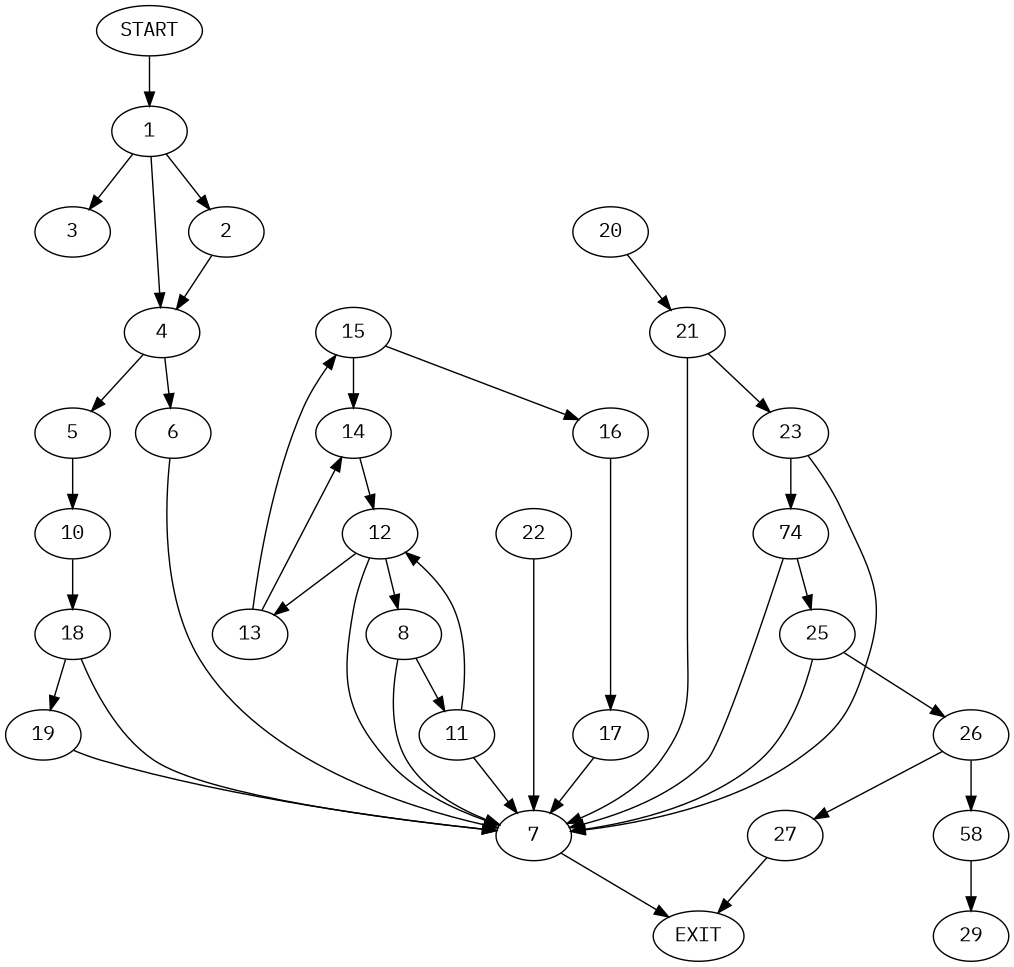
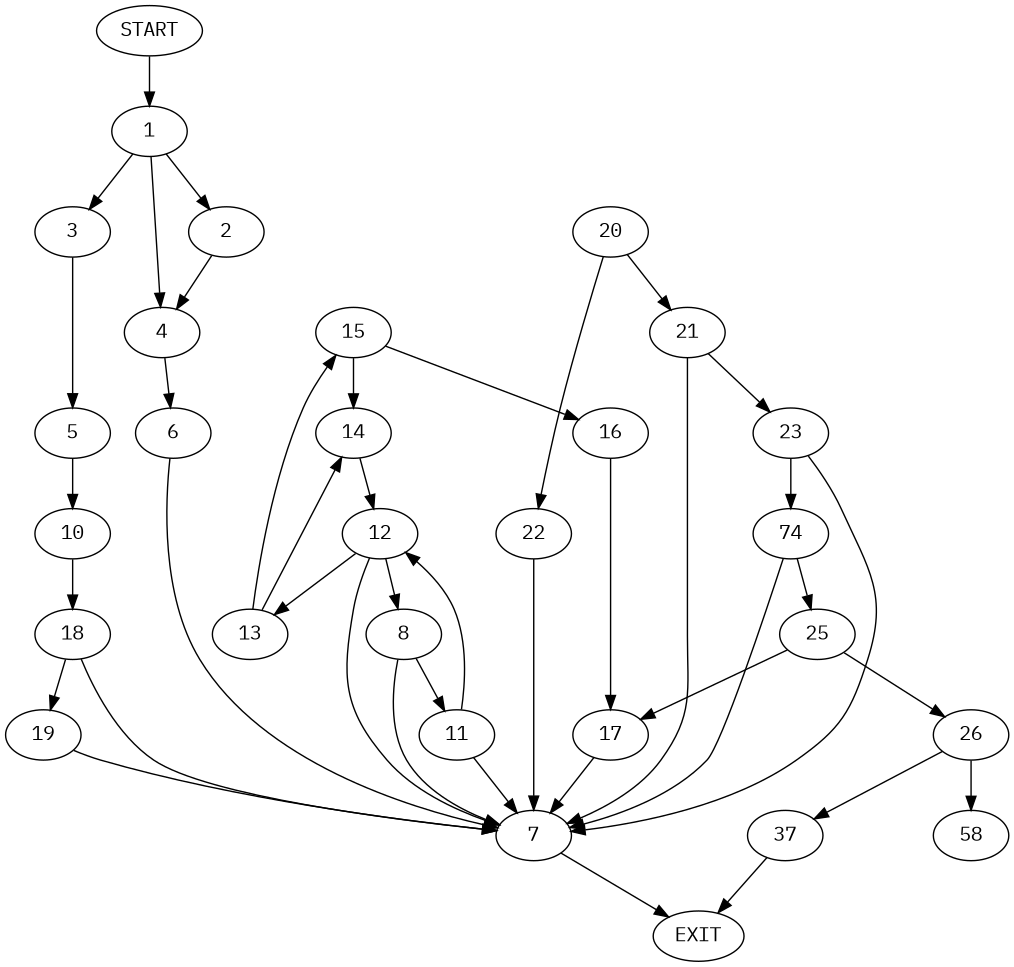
edge "20" -> "22": added
edge "4" -> "5": now "3" -> "5"
edge "25" -> "7": now "25" -> "17"
node "27": label "27" -> "37"
node "29": removed
